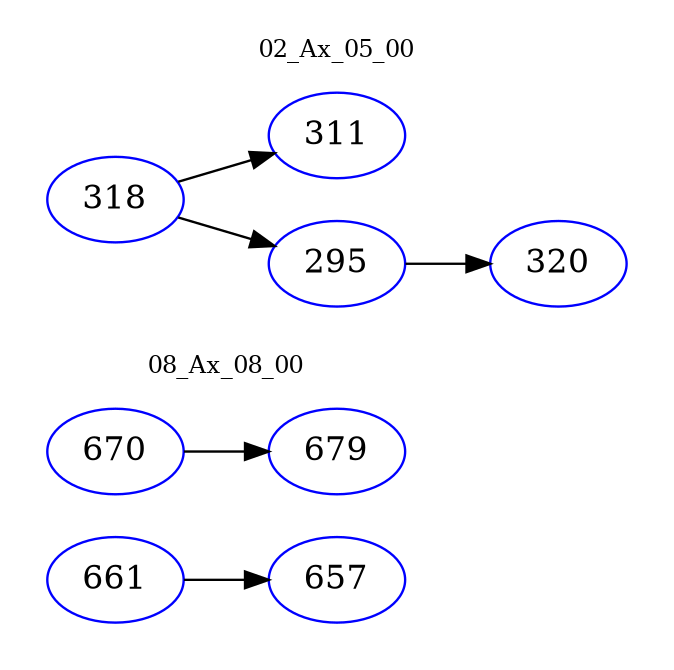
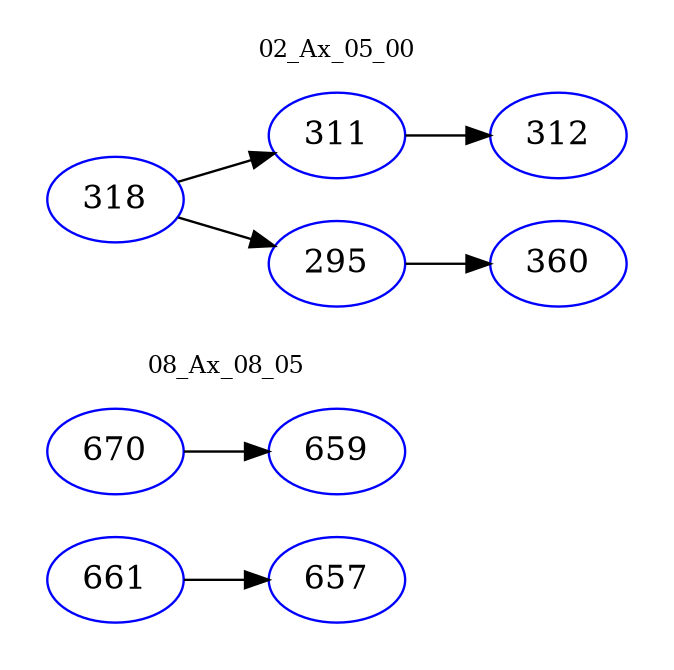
node "312": added
node "320": label "320" -> "360"
cluster "08_Ax_08_00": label "08_Ax_08_00" -> "08_Ax_08_05"
node "679": label "679" -> "659"
